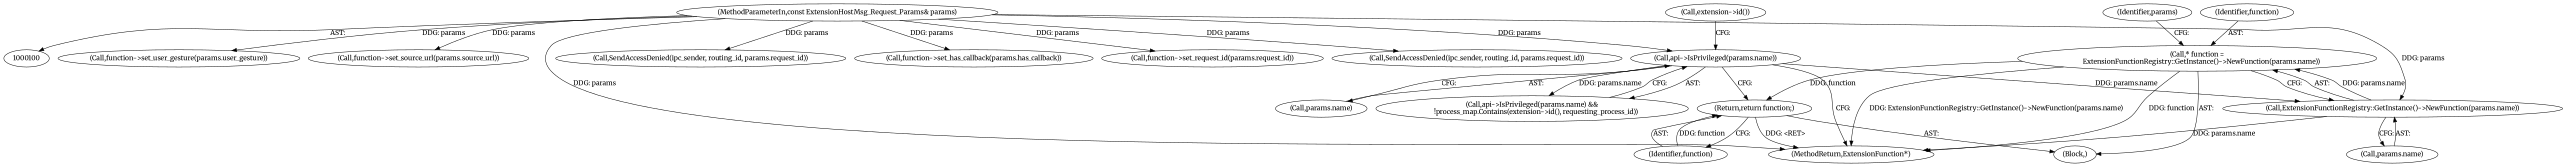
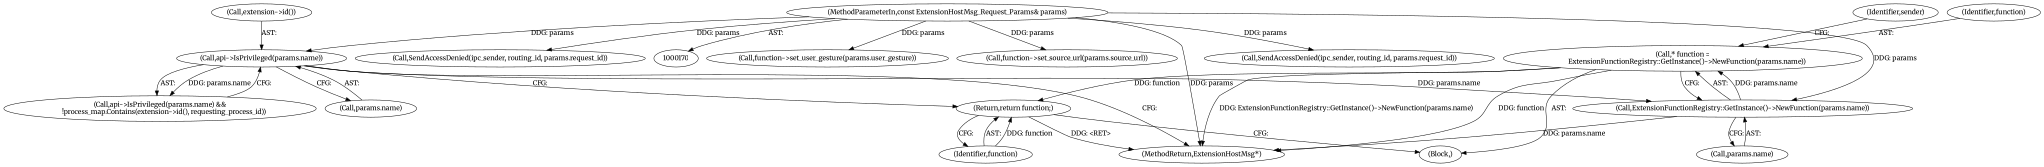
node "(Identifier,params)": label "(Identifier,params)" -> "(Identifier,sender)"
edge "(Call,extension->id())" -> "(Call,api->IsPrivileged(params.name))": label "CFG: " -> "AST: "
node "1000100": label "1000100" -> "1000170"
node "(Call,function->set_has_callback(params.has_callback))": removed
node "(Call,function->set_request_id(params.request_id))": removed
edge "(Return,return function;)" -> "(Block,)": label "AST: " -> "CFG: "
node "(MethodReturn,ExtensionFunction*)": label "(MethodReturn,ExtensionFunction*)" -> "(MethodReturn,ExtensionHostMsg*)"
